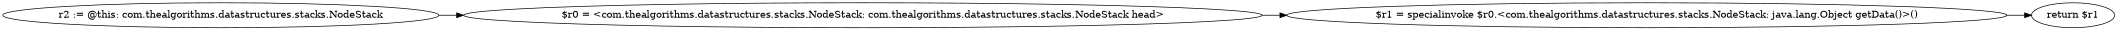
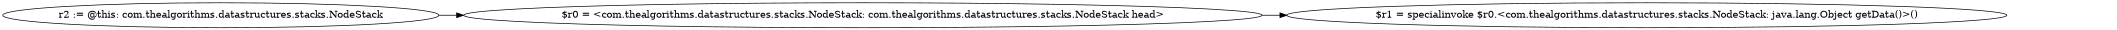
node "return $r1": removed
